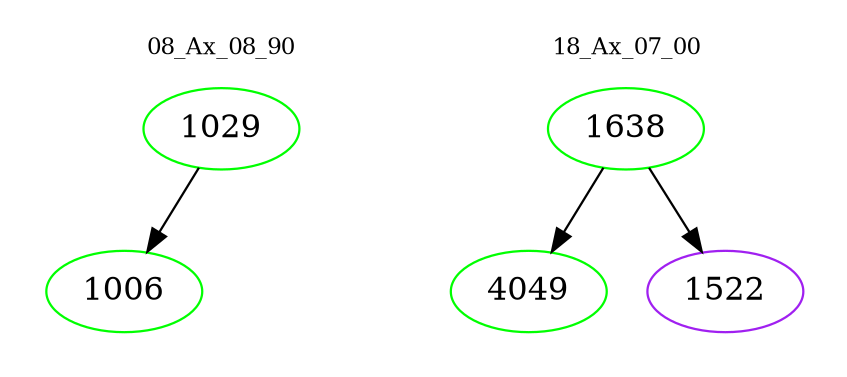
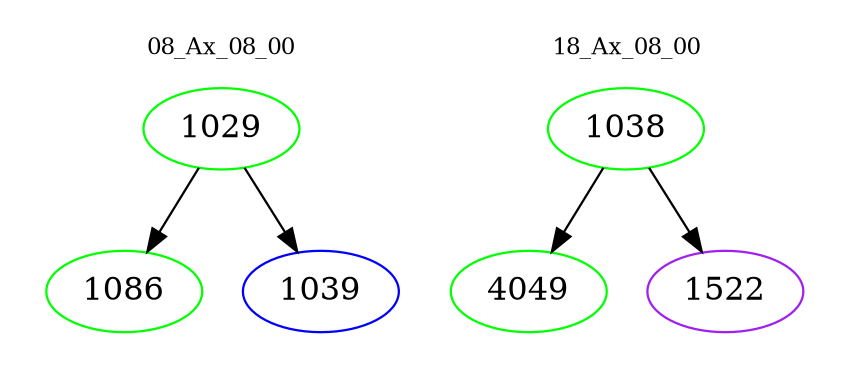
cluster "08_Ax_08_90": label "08_Ax_08_90" -> "08_Ax_08_00"
cluster "18_Ax_07_00": label "18_Ax_07_00" -> "18_Ax_08_00"
node "1638": label "1638" -> "1038"
node "1006": label "1006" -> "1086"
node "1039": added
